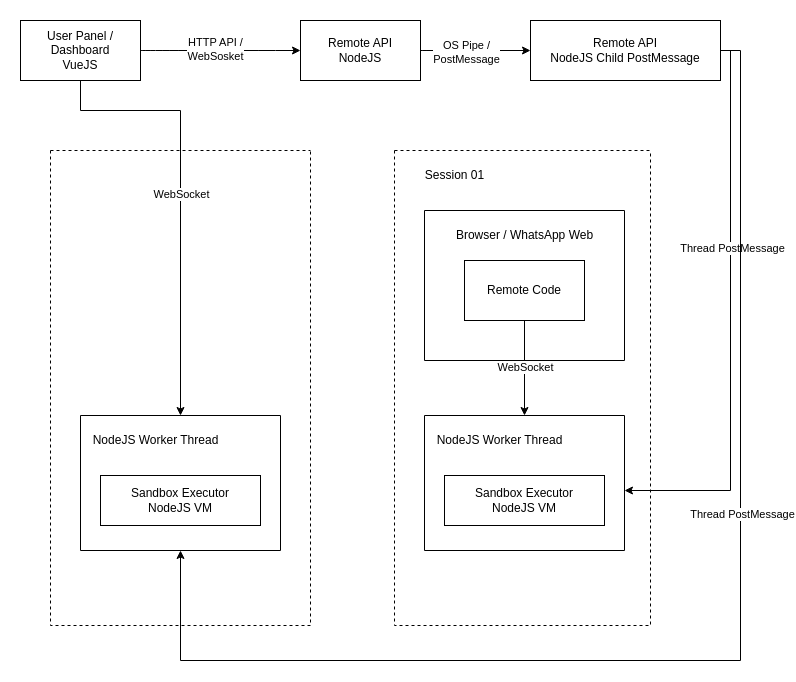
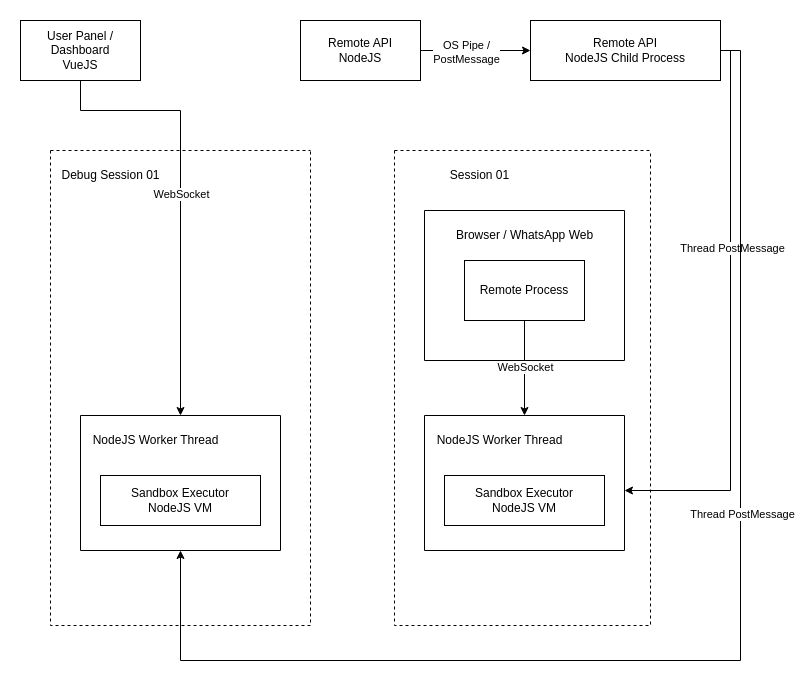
edge "User Panel / Dashboard VueJS" -> "Remote API NodeJS": removed, label "HTTP API / WebSosket"
node "Remote API NodeJS Child PostMessage": label "Remote API NodeJS Child PostMessage" -> "Remote API NodeJS Child Process"
node "Debug Session 01": added
node "Session 01": moved (455, 176) -> (480, 176)
node "Remote Code": label "Remote Code" -> "Remote Process"
